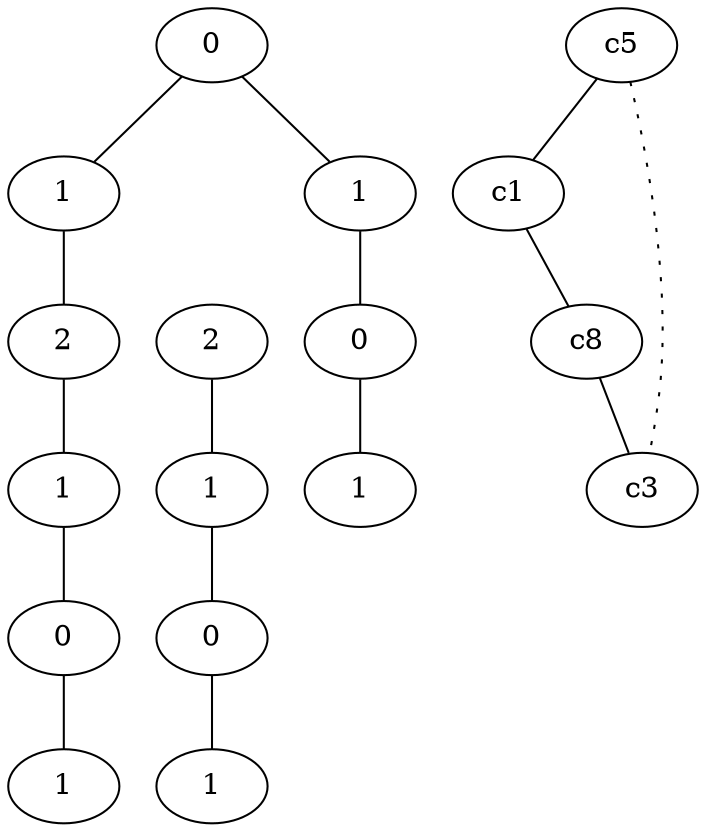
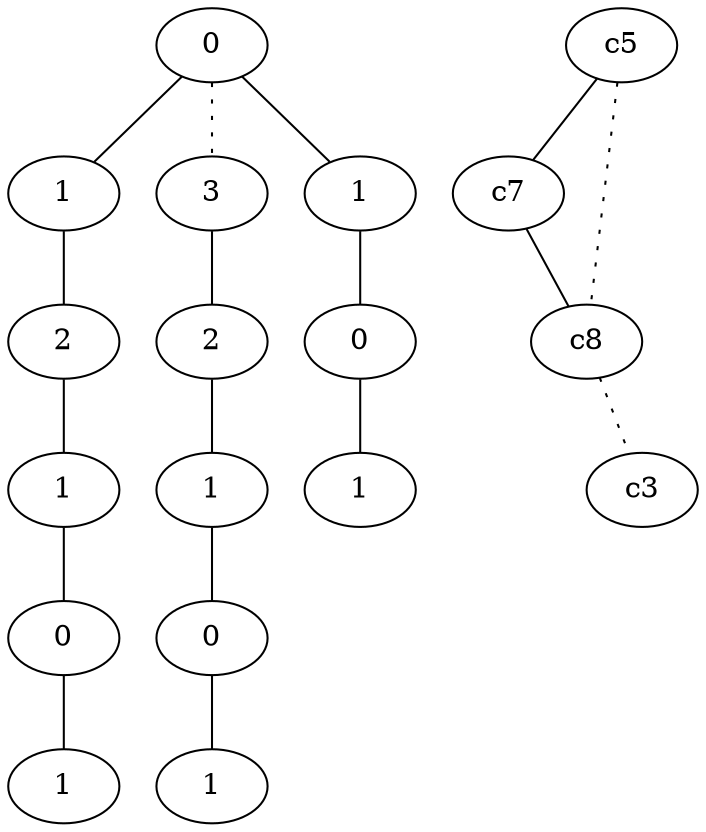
node "3": added
node "c1": label "c1" -> "c7"
edge "c5" -- "c3": now "c5" -- "c8"
edge "c8" -- "c3": style solid -> dotted
